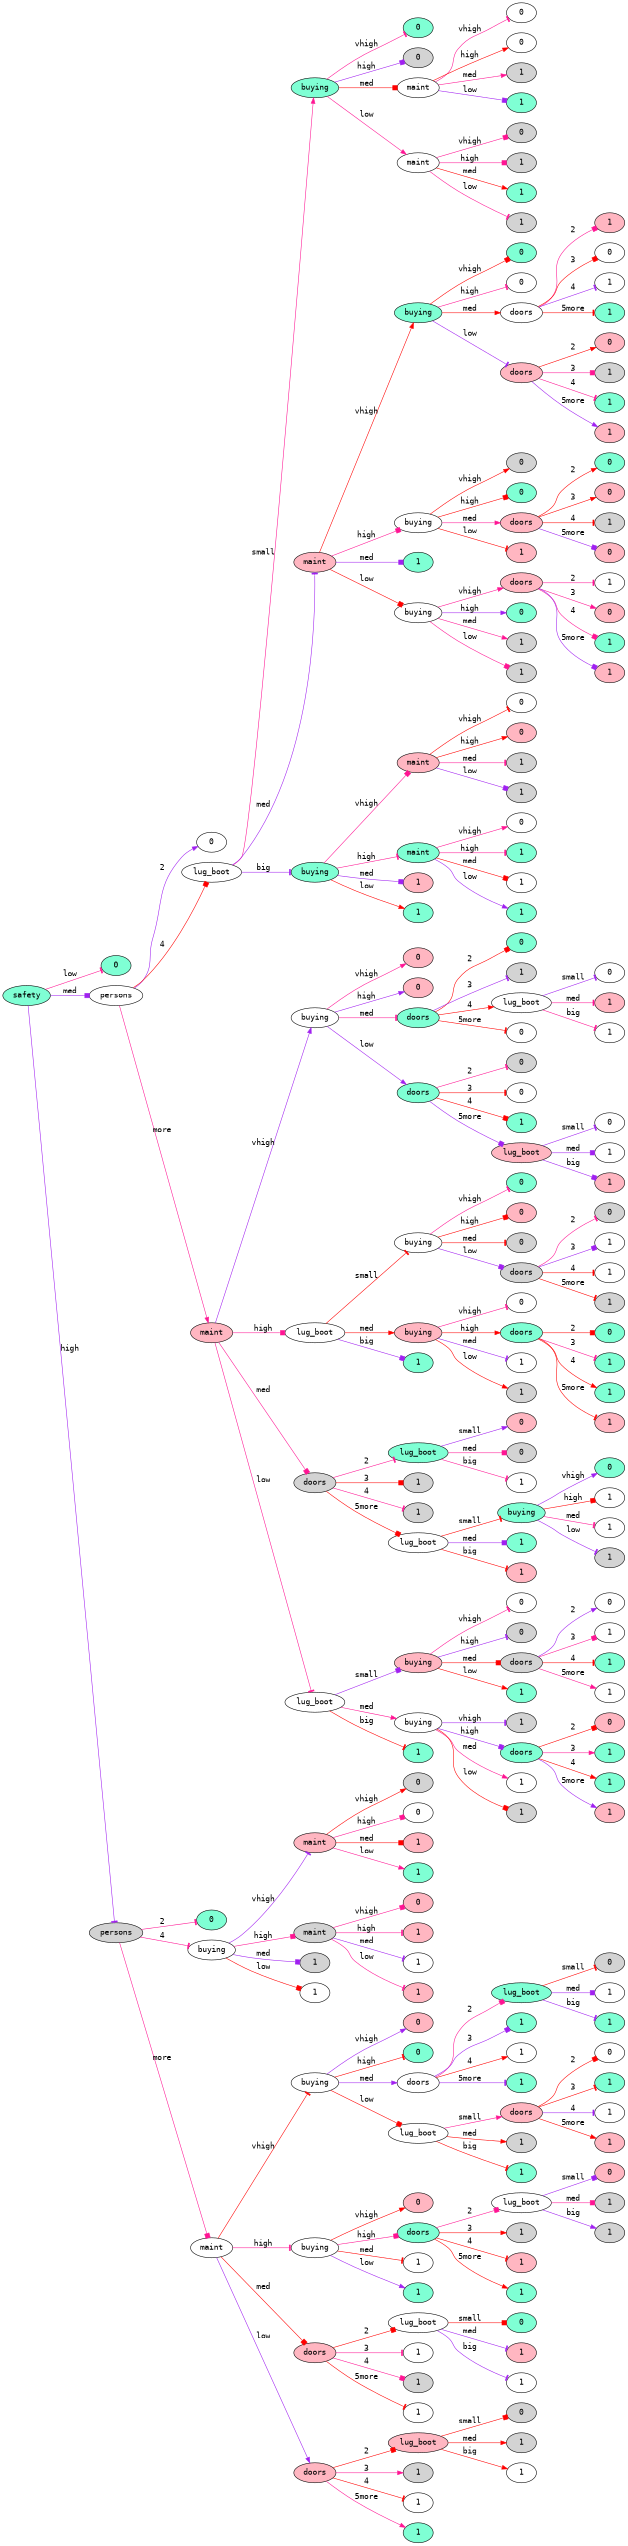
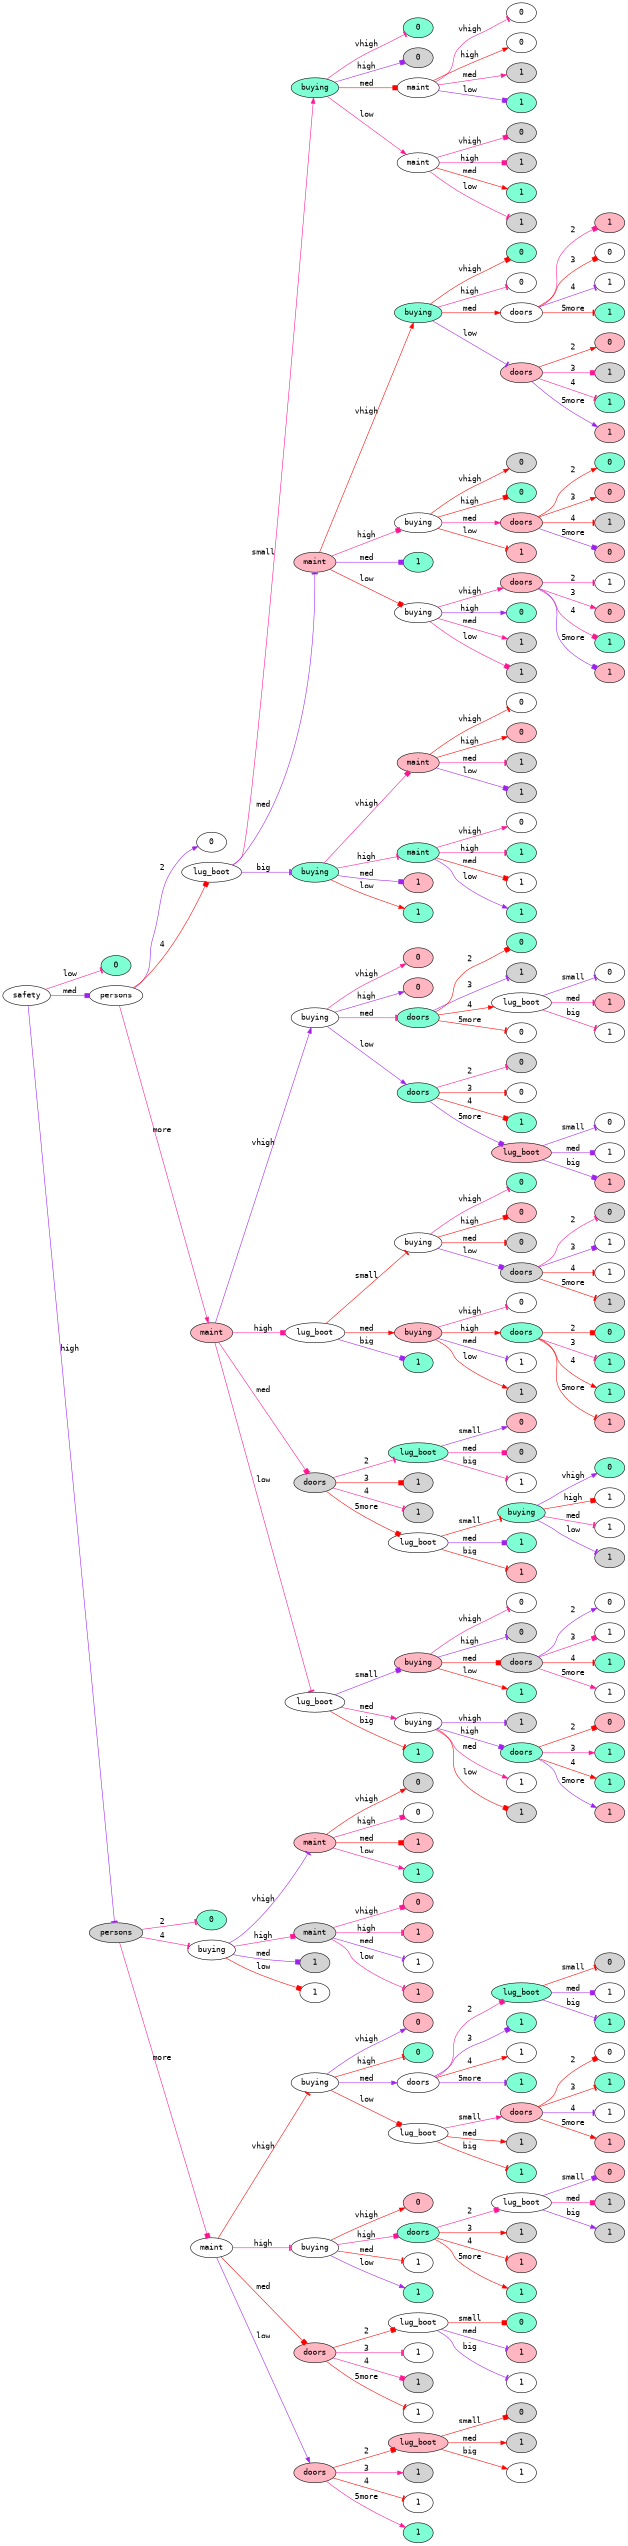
node "safety": fillcolor aquamarine -> white
